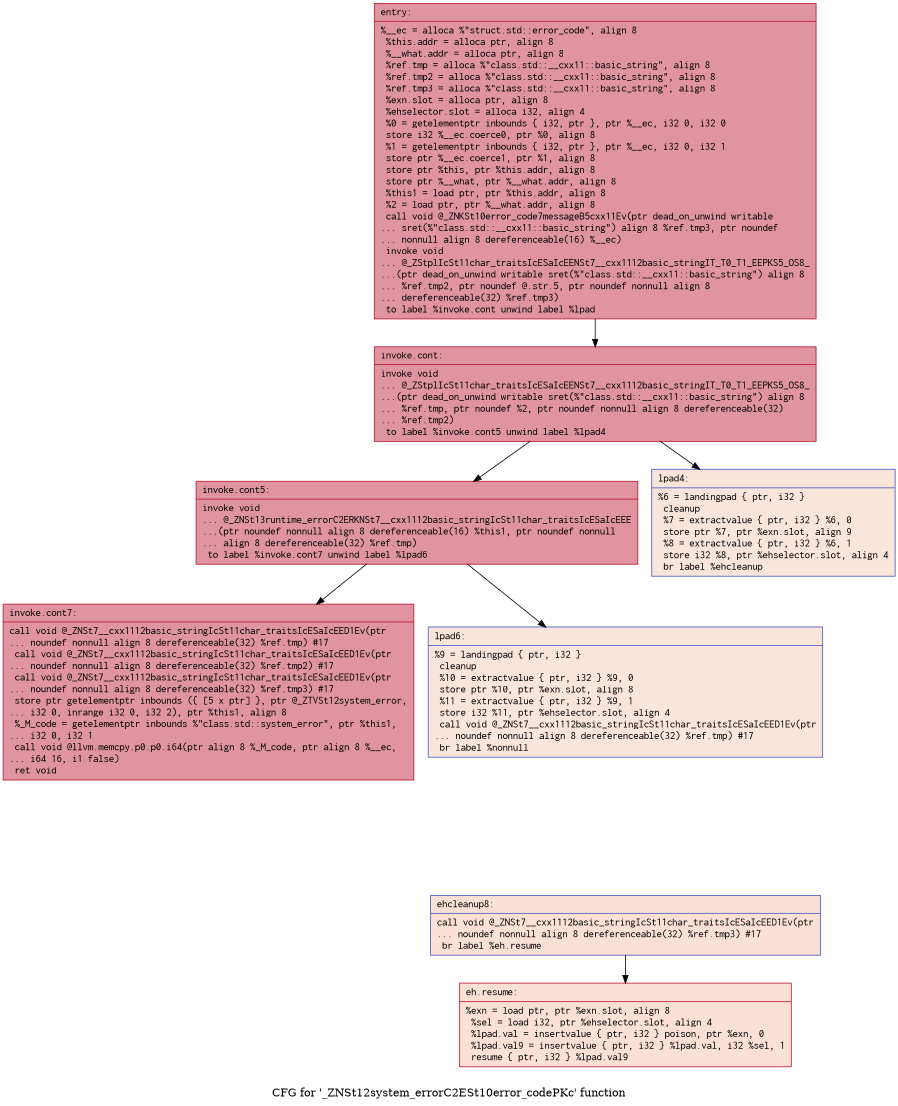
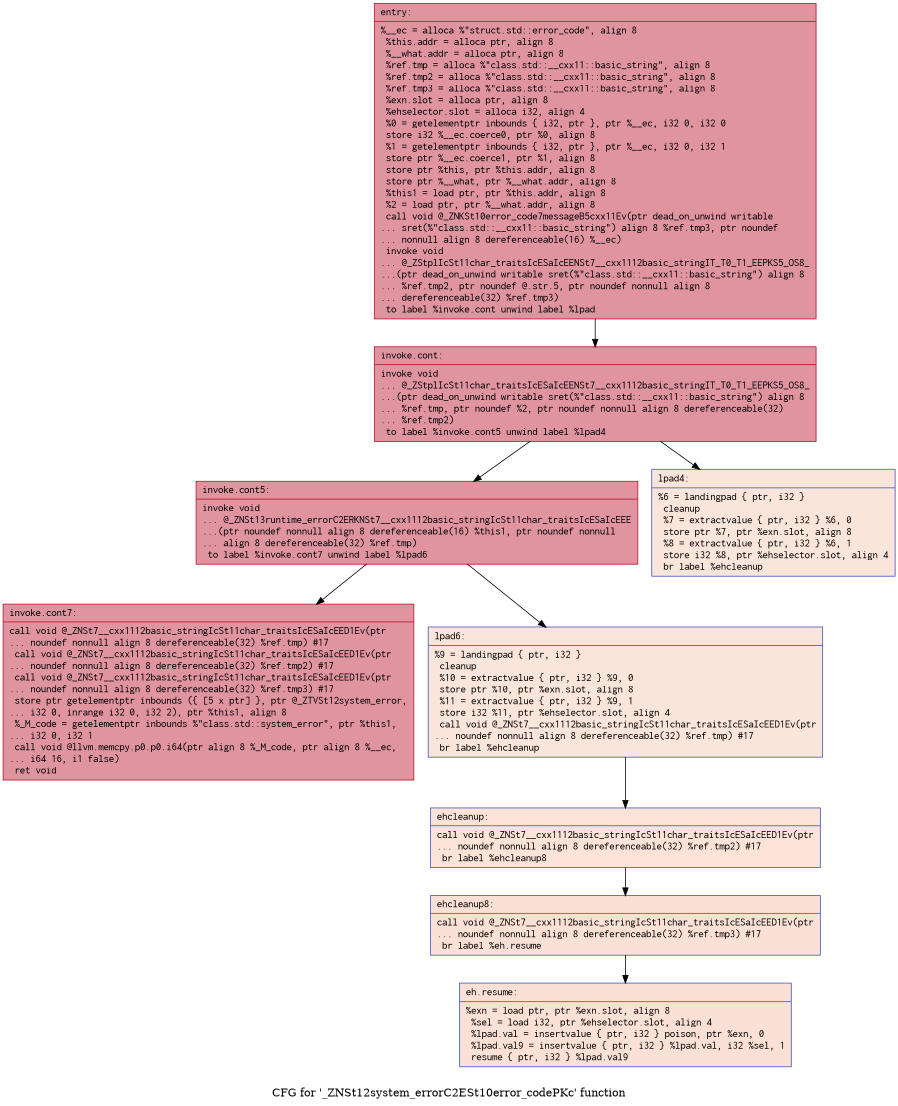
node "lpad4:": text "store ptr %7, ptr %exn.slot, align 9" -> "store ptr %7, ptr %exn.slot, align 8"
node "lpad6:": text "br label %nonnull" -> "br label %ehcleanup"
node "ehcleanup:": added
node "eh.resume:": color #b70d28ff -> #3d50c3ff
